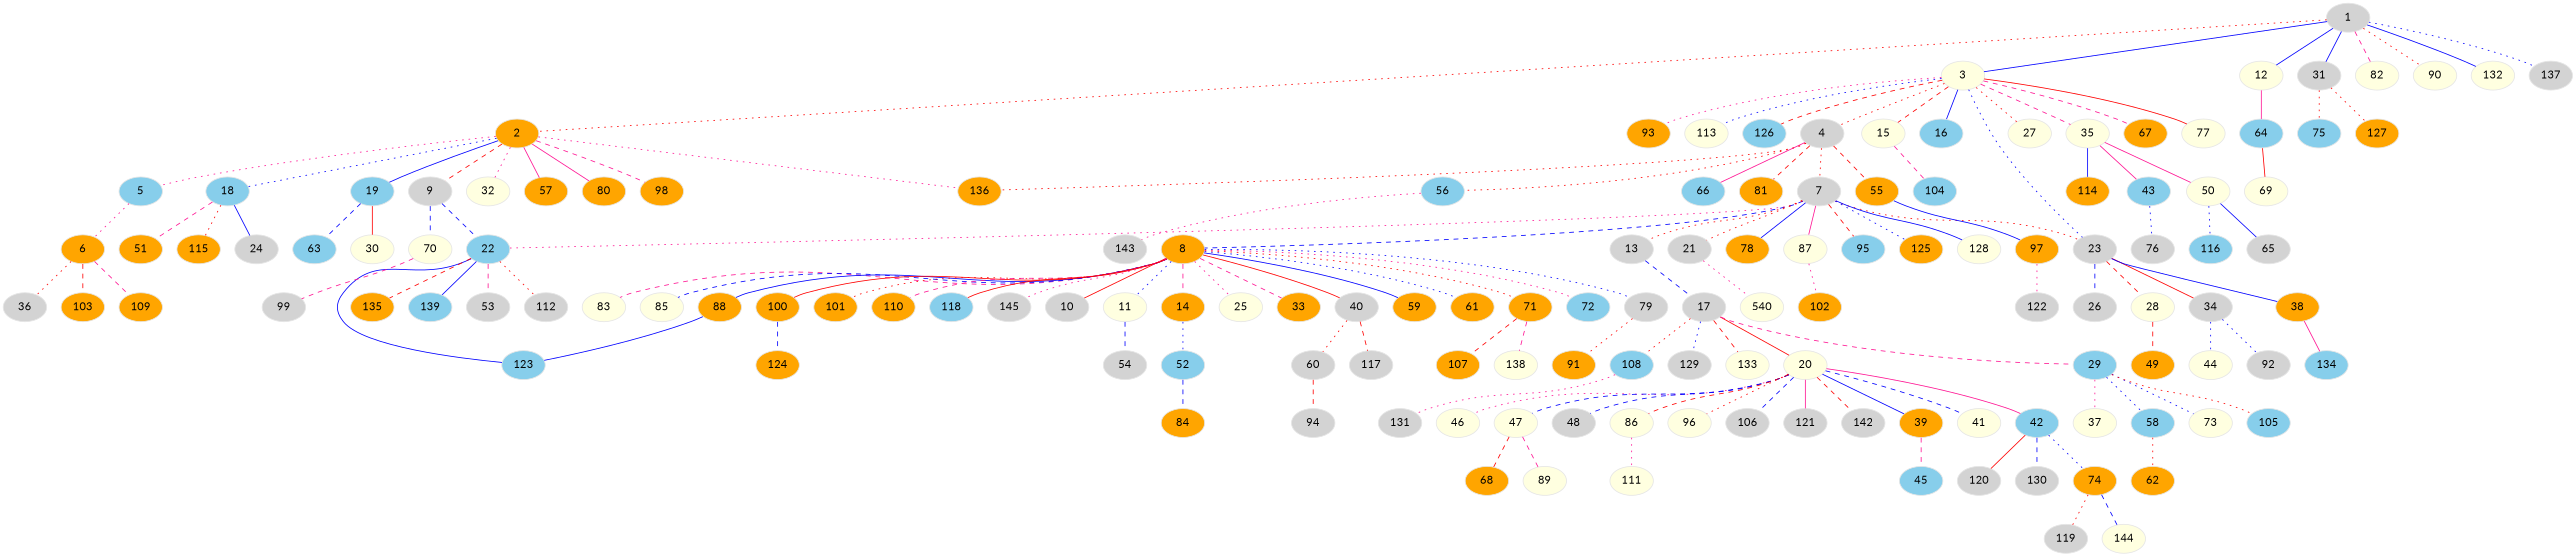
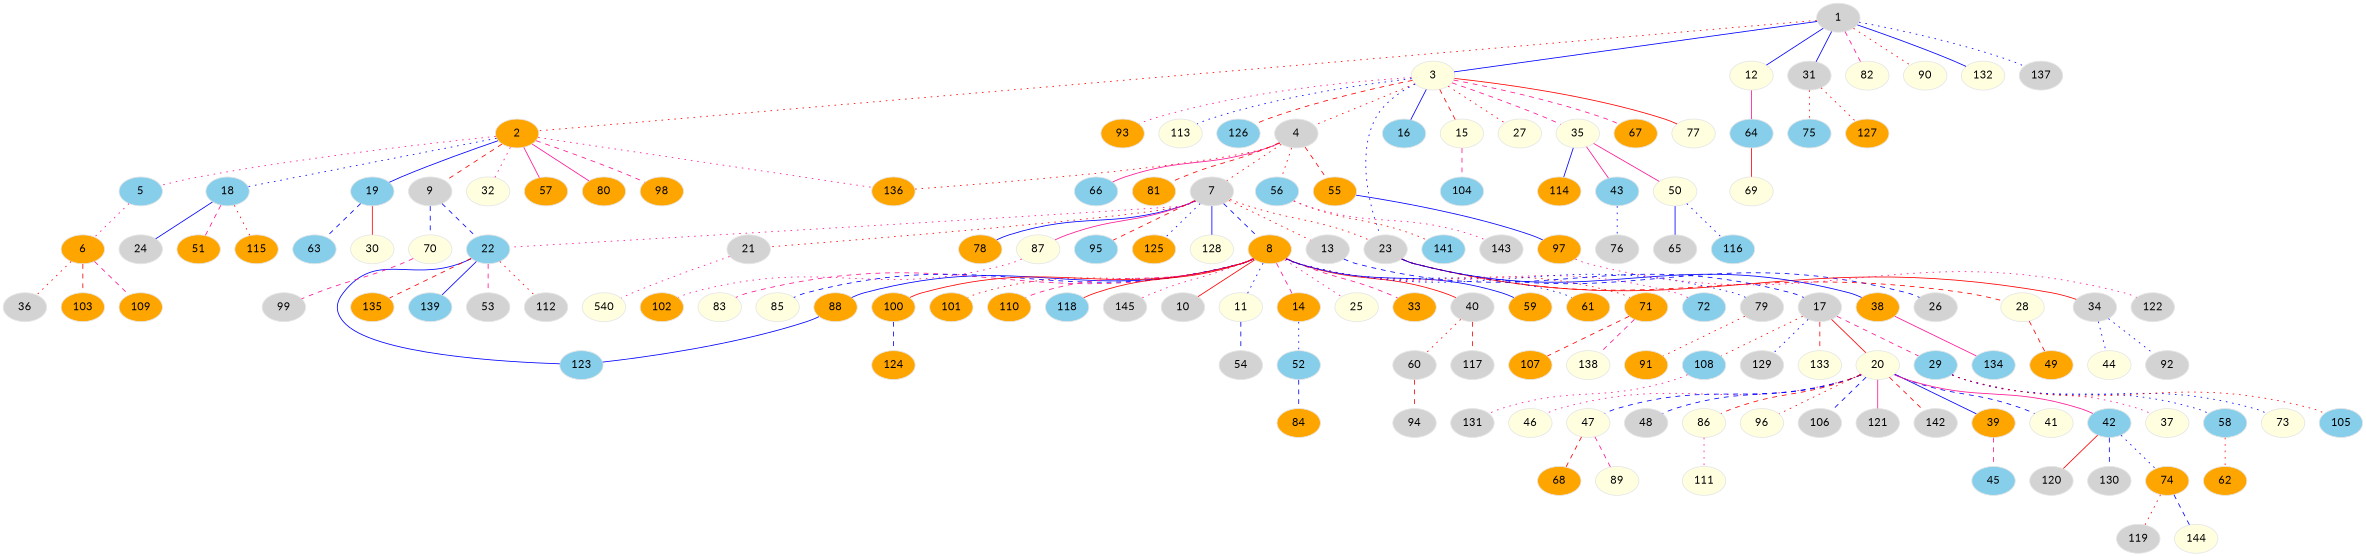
node "141": added
